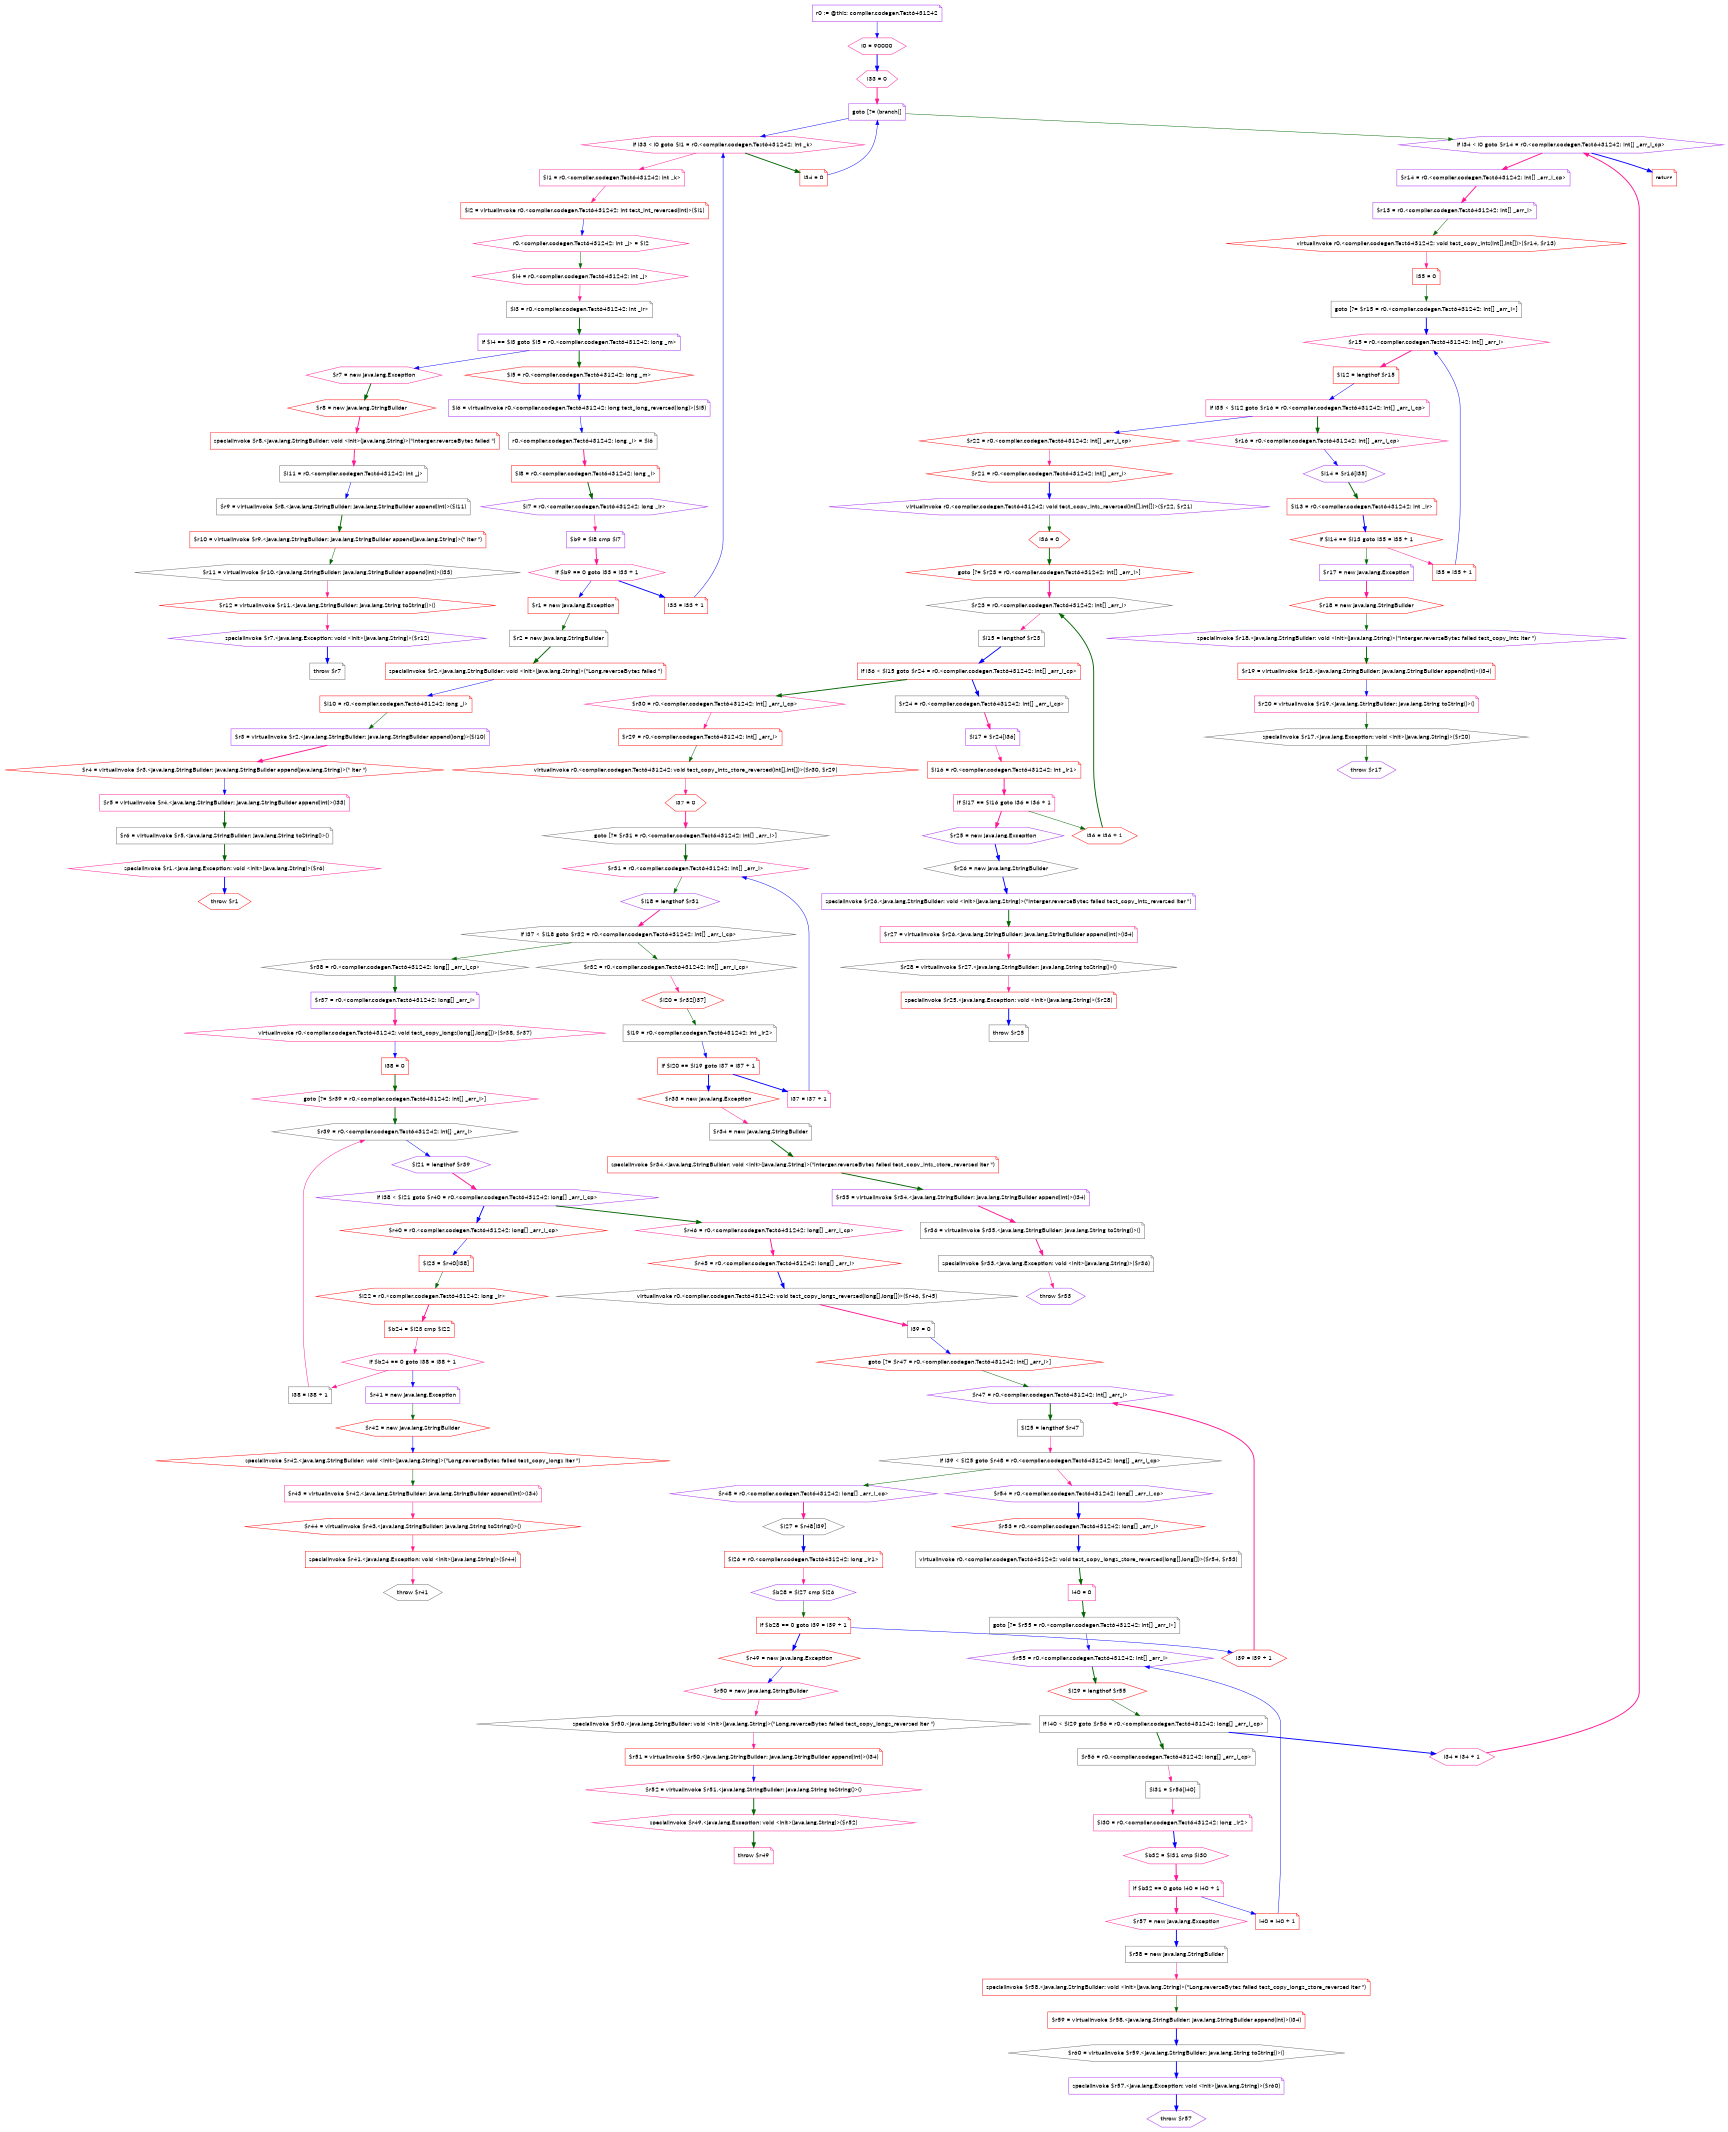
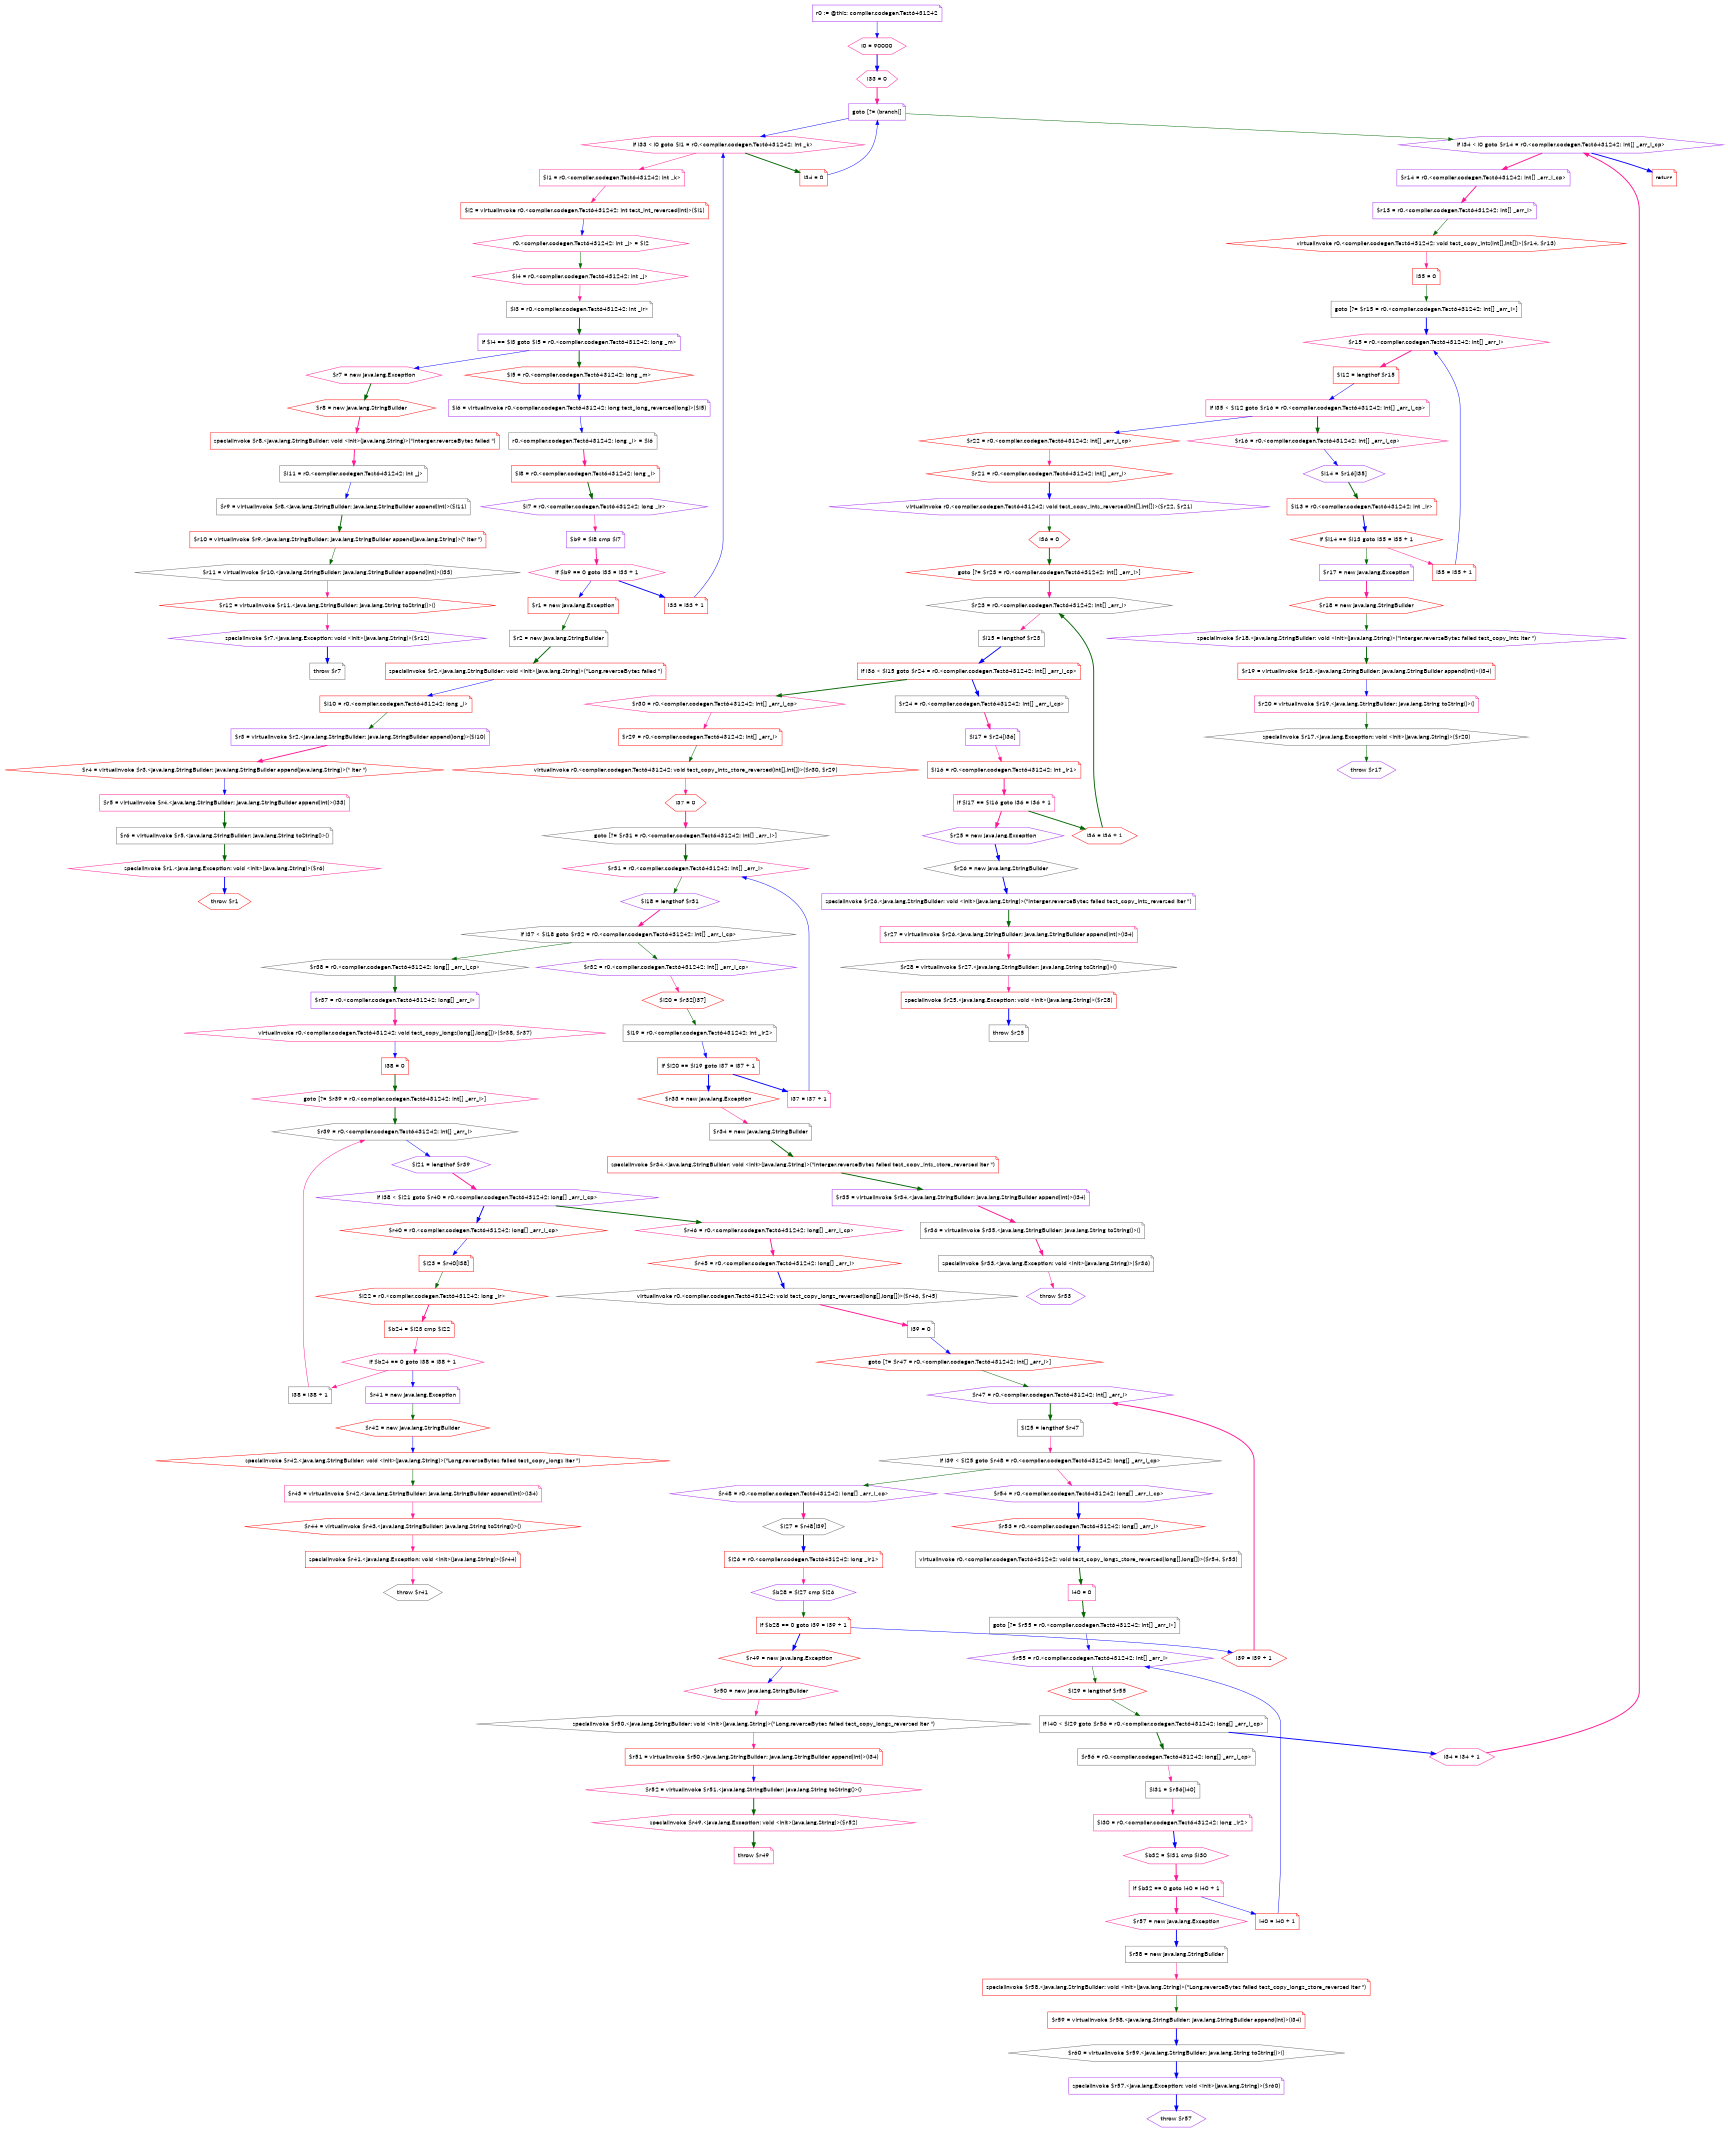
edge "if $i17 == $i16 goto i36 = i36 + 1" -> "i36 = i36 + 1": style solid -> bold
node "$r32 = r0.<compiler.codegen.Test6431242: int[] _arr_i_cp>": color gray40 -> purple
edge "$r55 = r0.<compiler.codegen.Test6431242: int[] _arr_i>" -> "$i29 = lengthof $r55": style bold -> solid
